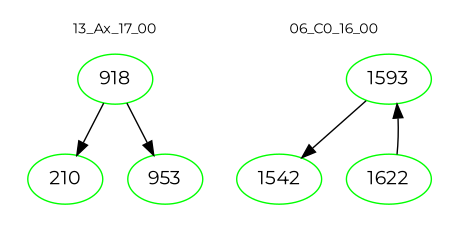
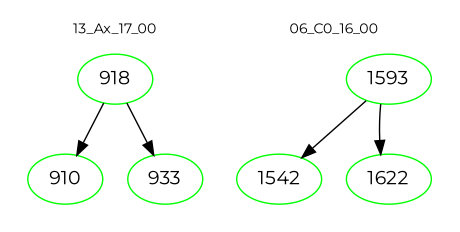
edge "1622" -> "1593": reversed
node "210": label "210" -> "910"
node "953": label "953" -> "933"
